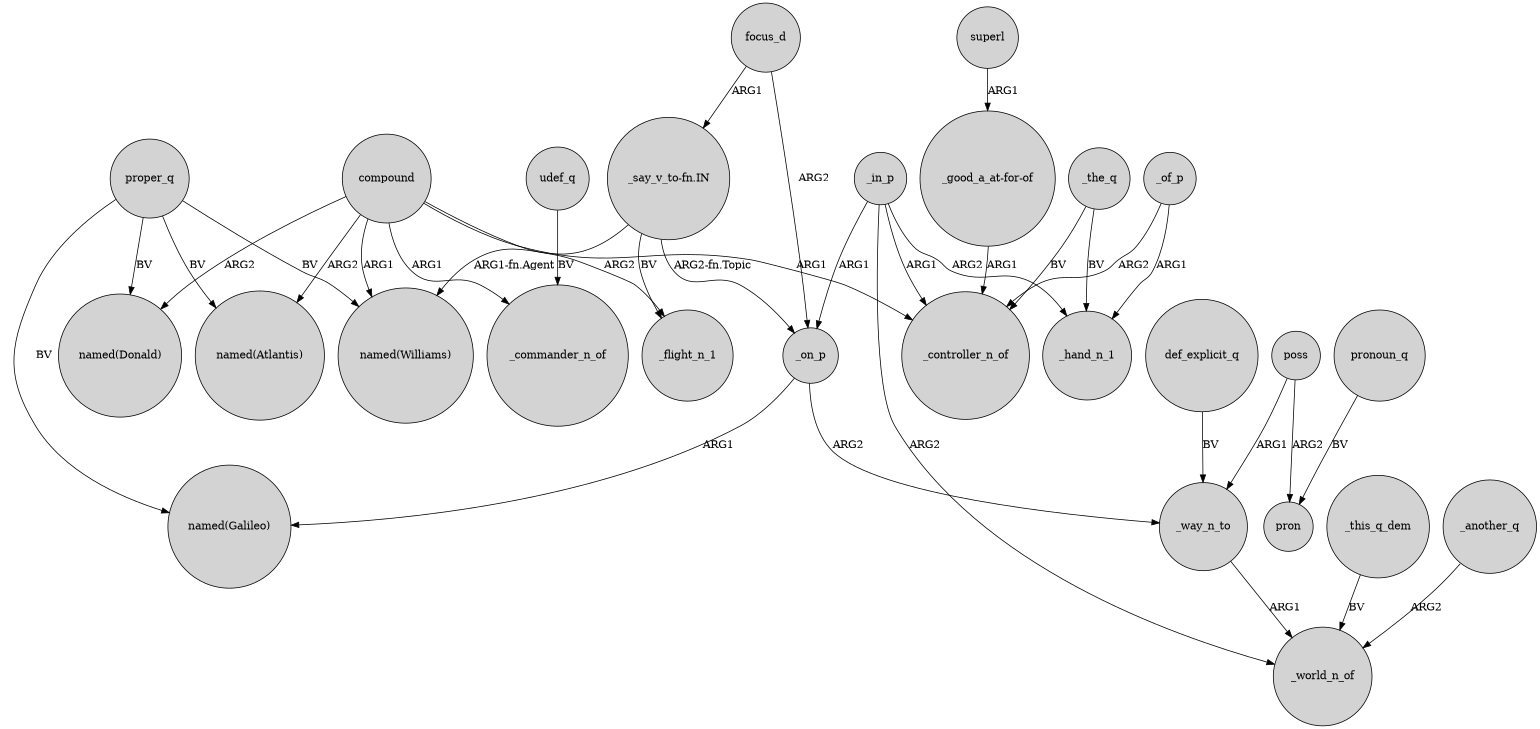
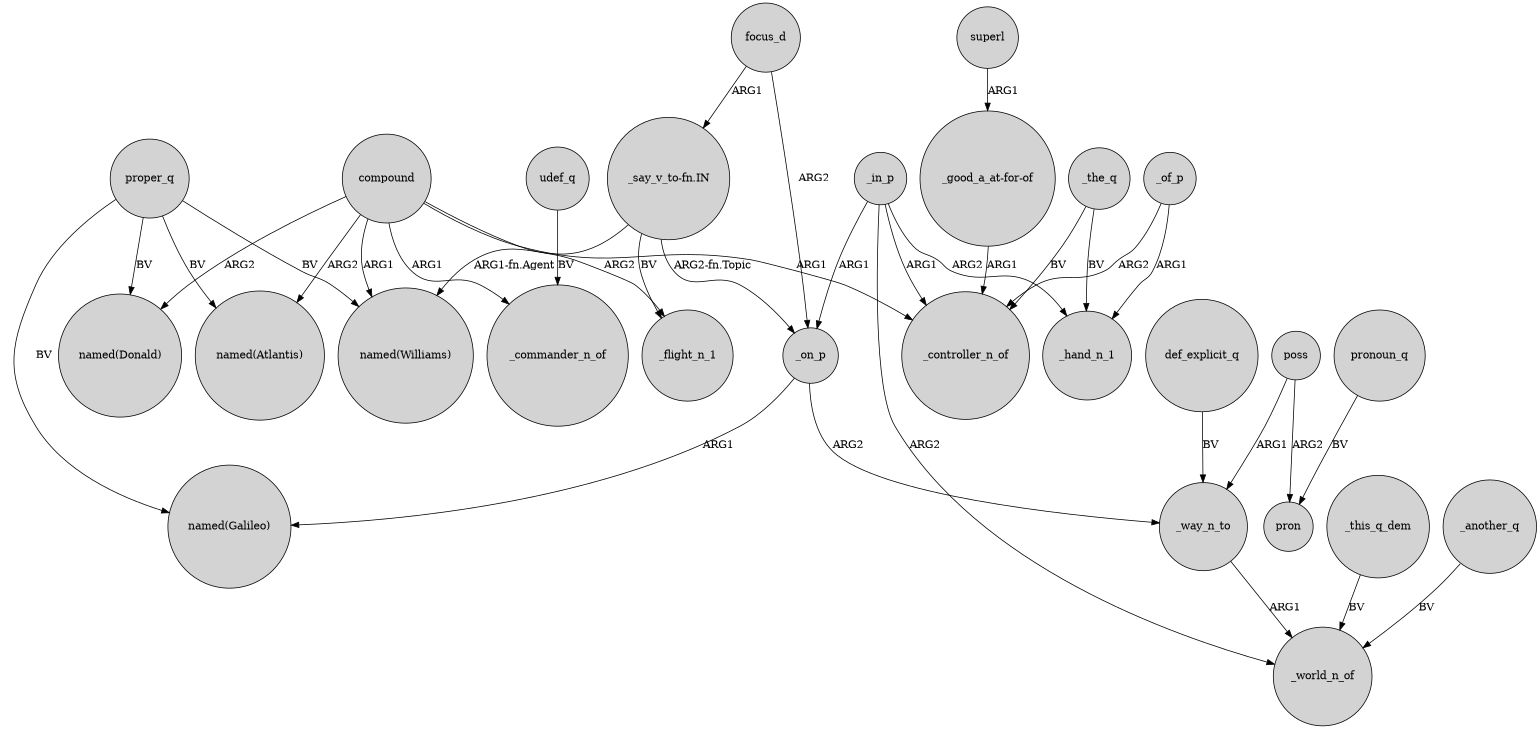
edge "_another_q" -> "_world_n_of": label "ARG2" -> "BV"
